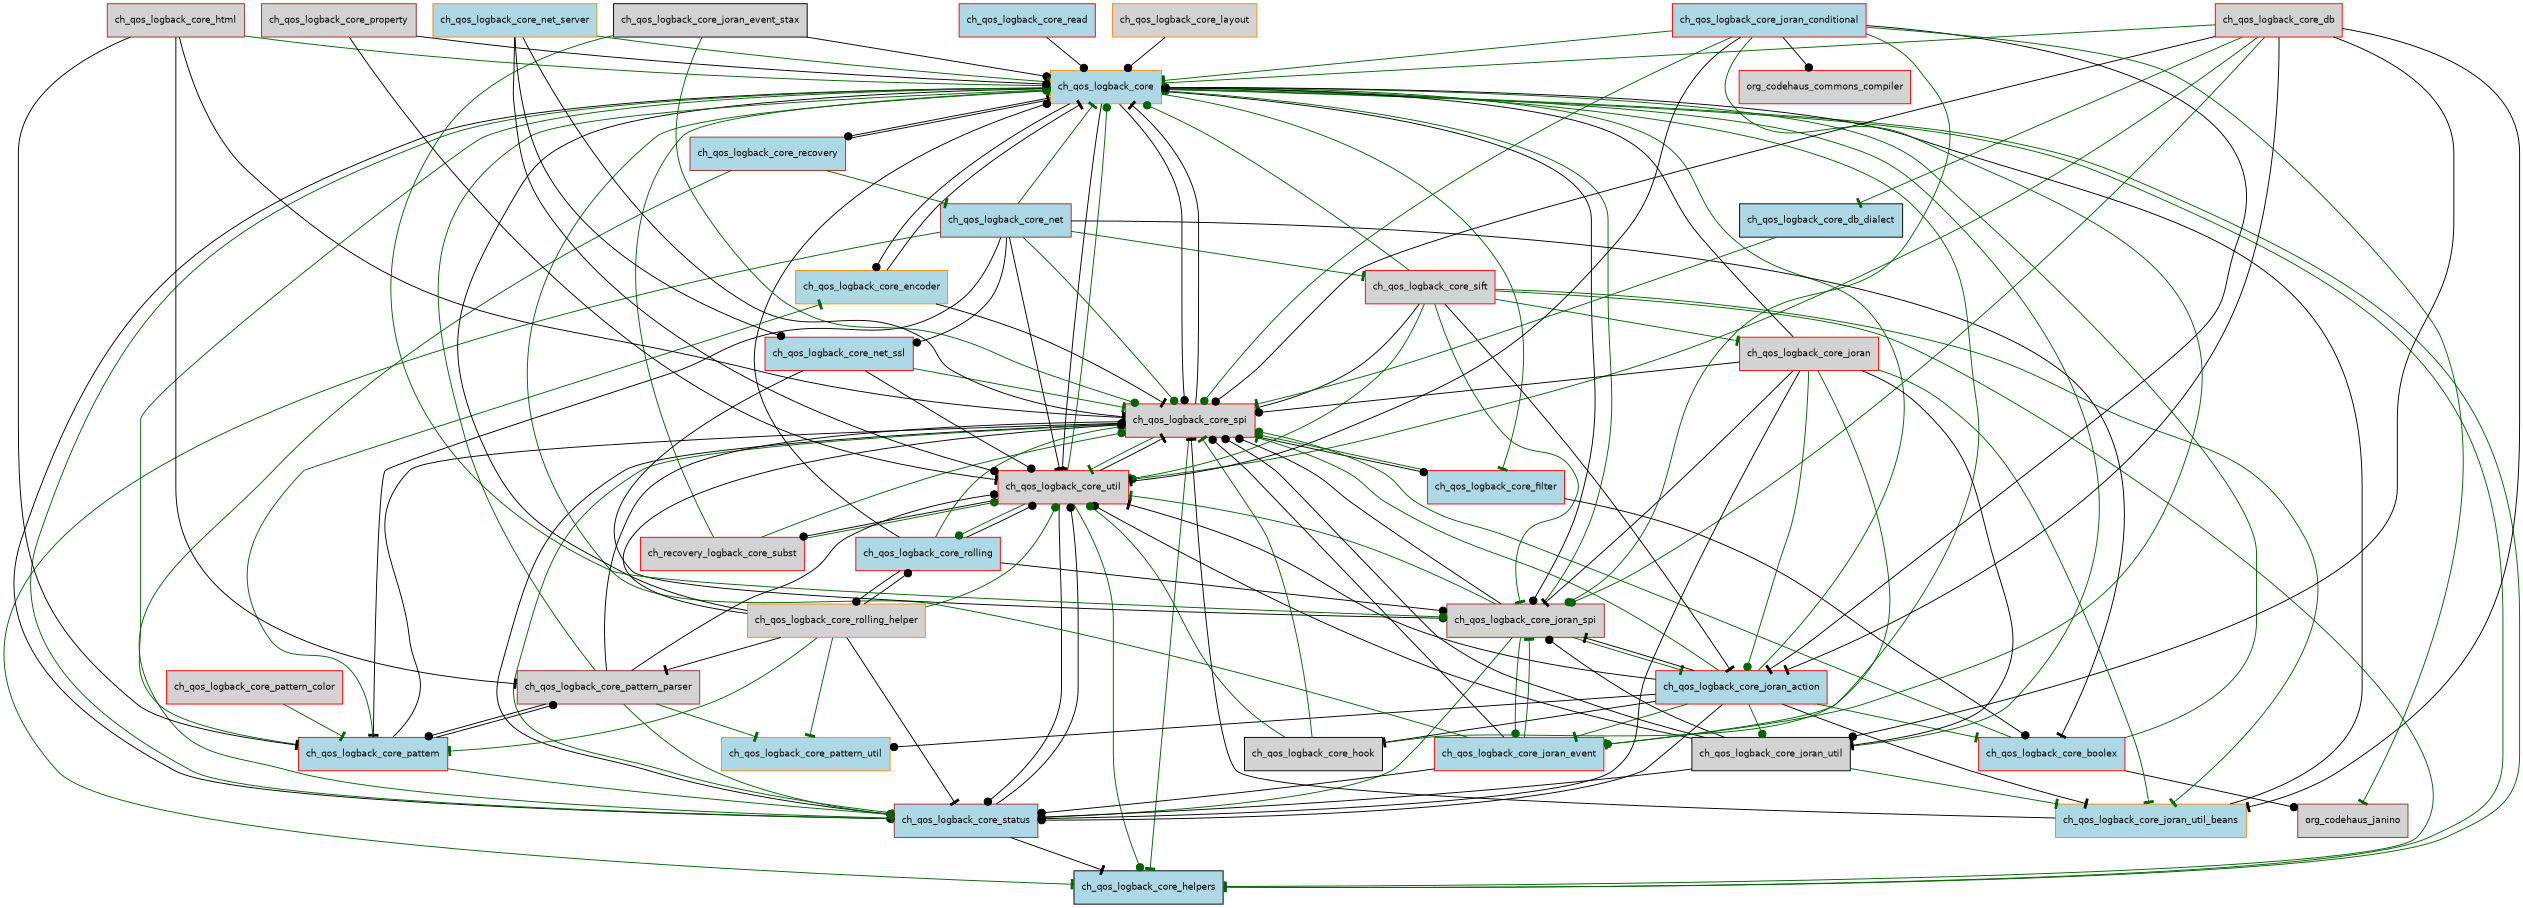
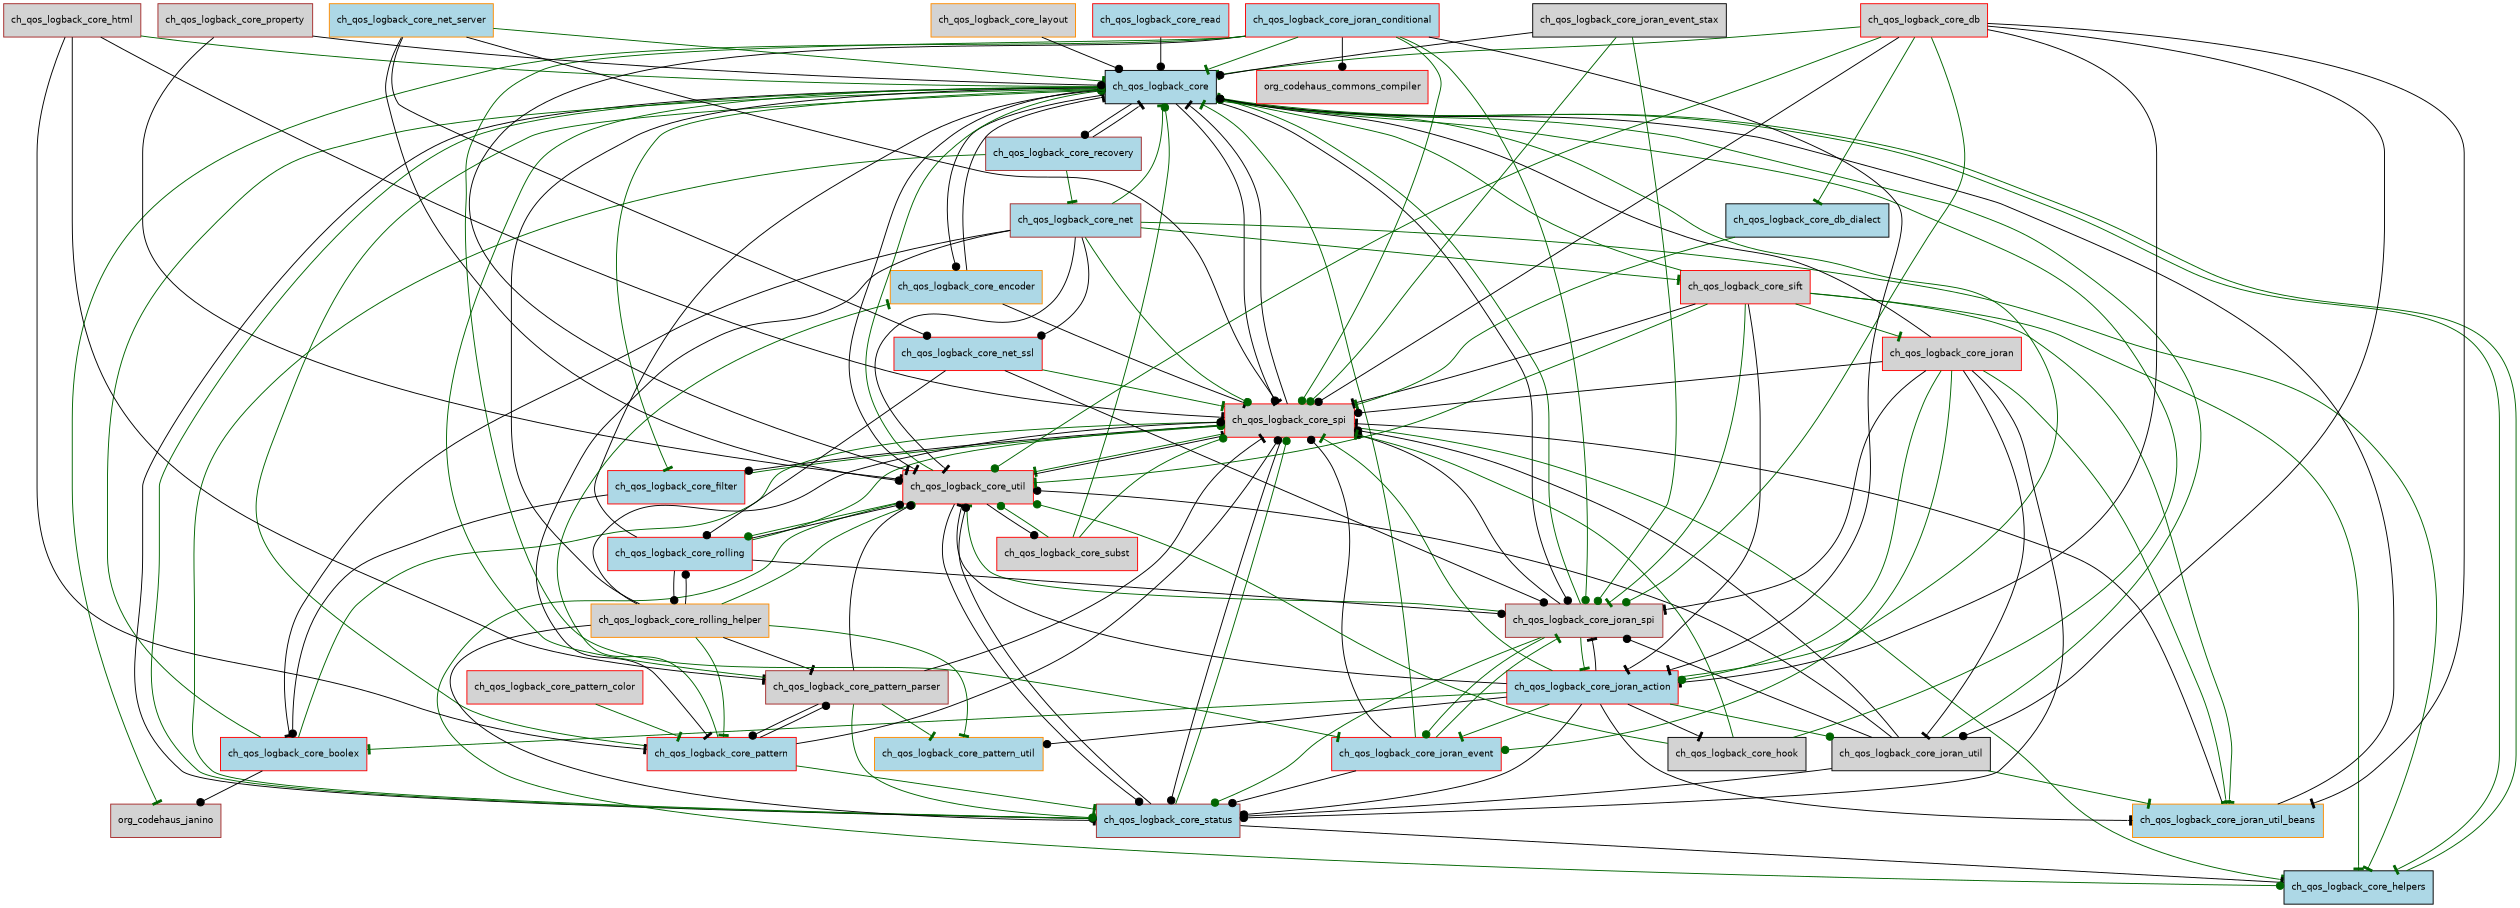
node "ch_qos_logback_core": color darkorange -> black
edge "ch_qos_logback_core_net_ssl" -> "ch_qos_logback_core_util": now "ch_qos_logback_core_net_ssl" -> "ch_qos_logback_core_rolling"
node "ch_recovery_logback_core_subst": label "ch_recovery_logback_core_subst" -> "ch_qos_logback_core_subst"
